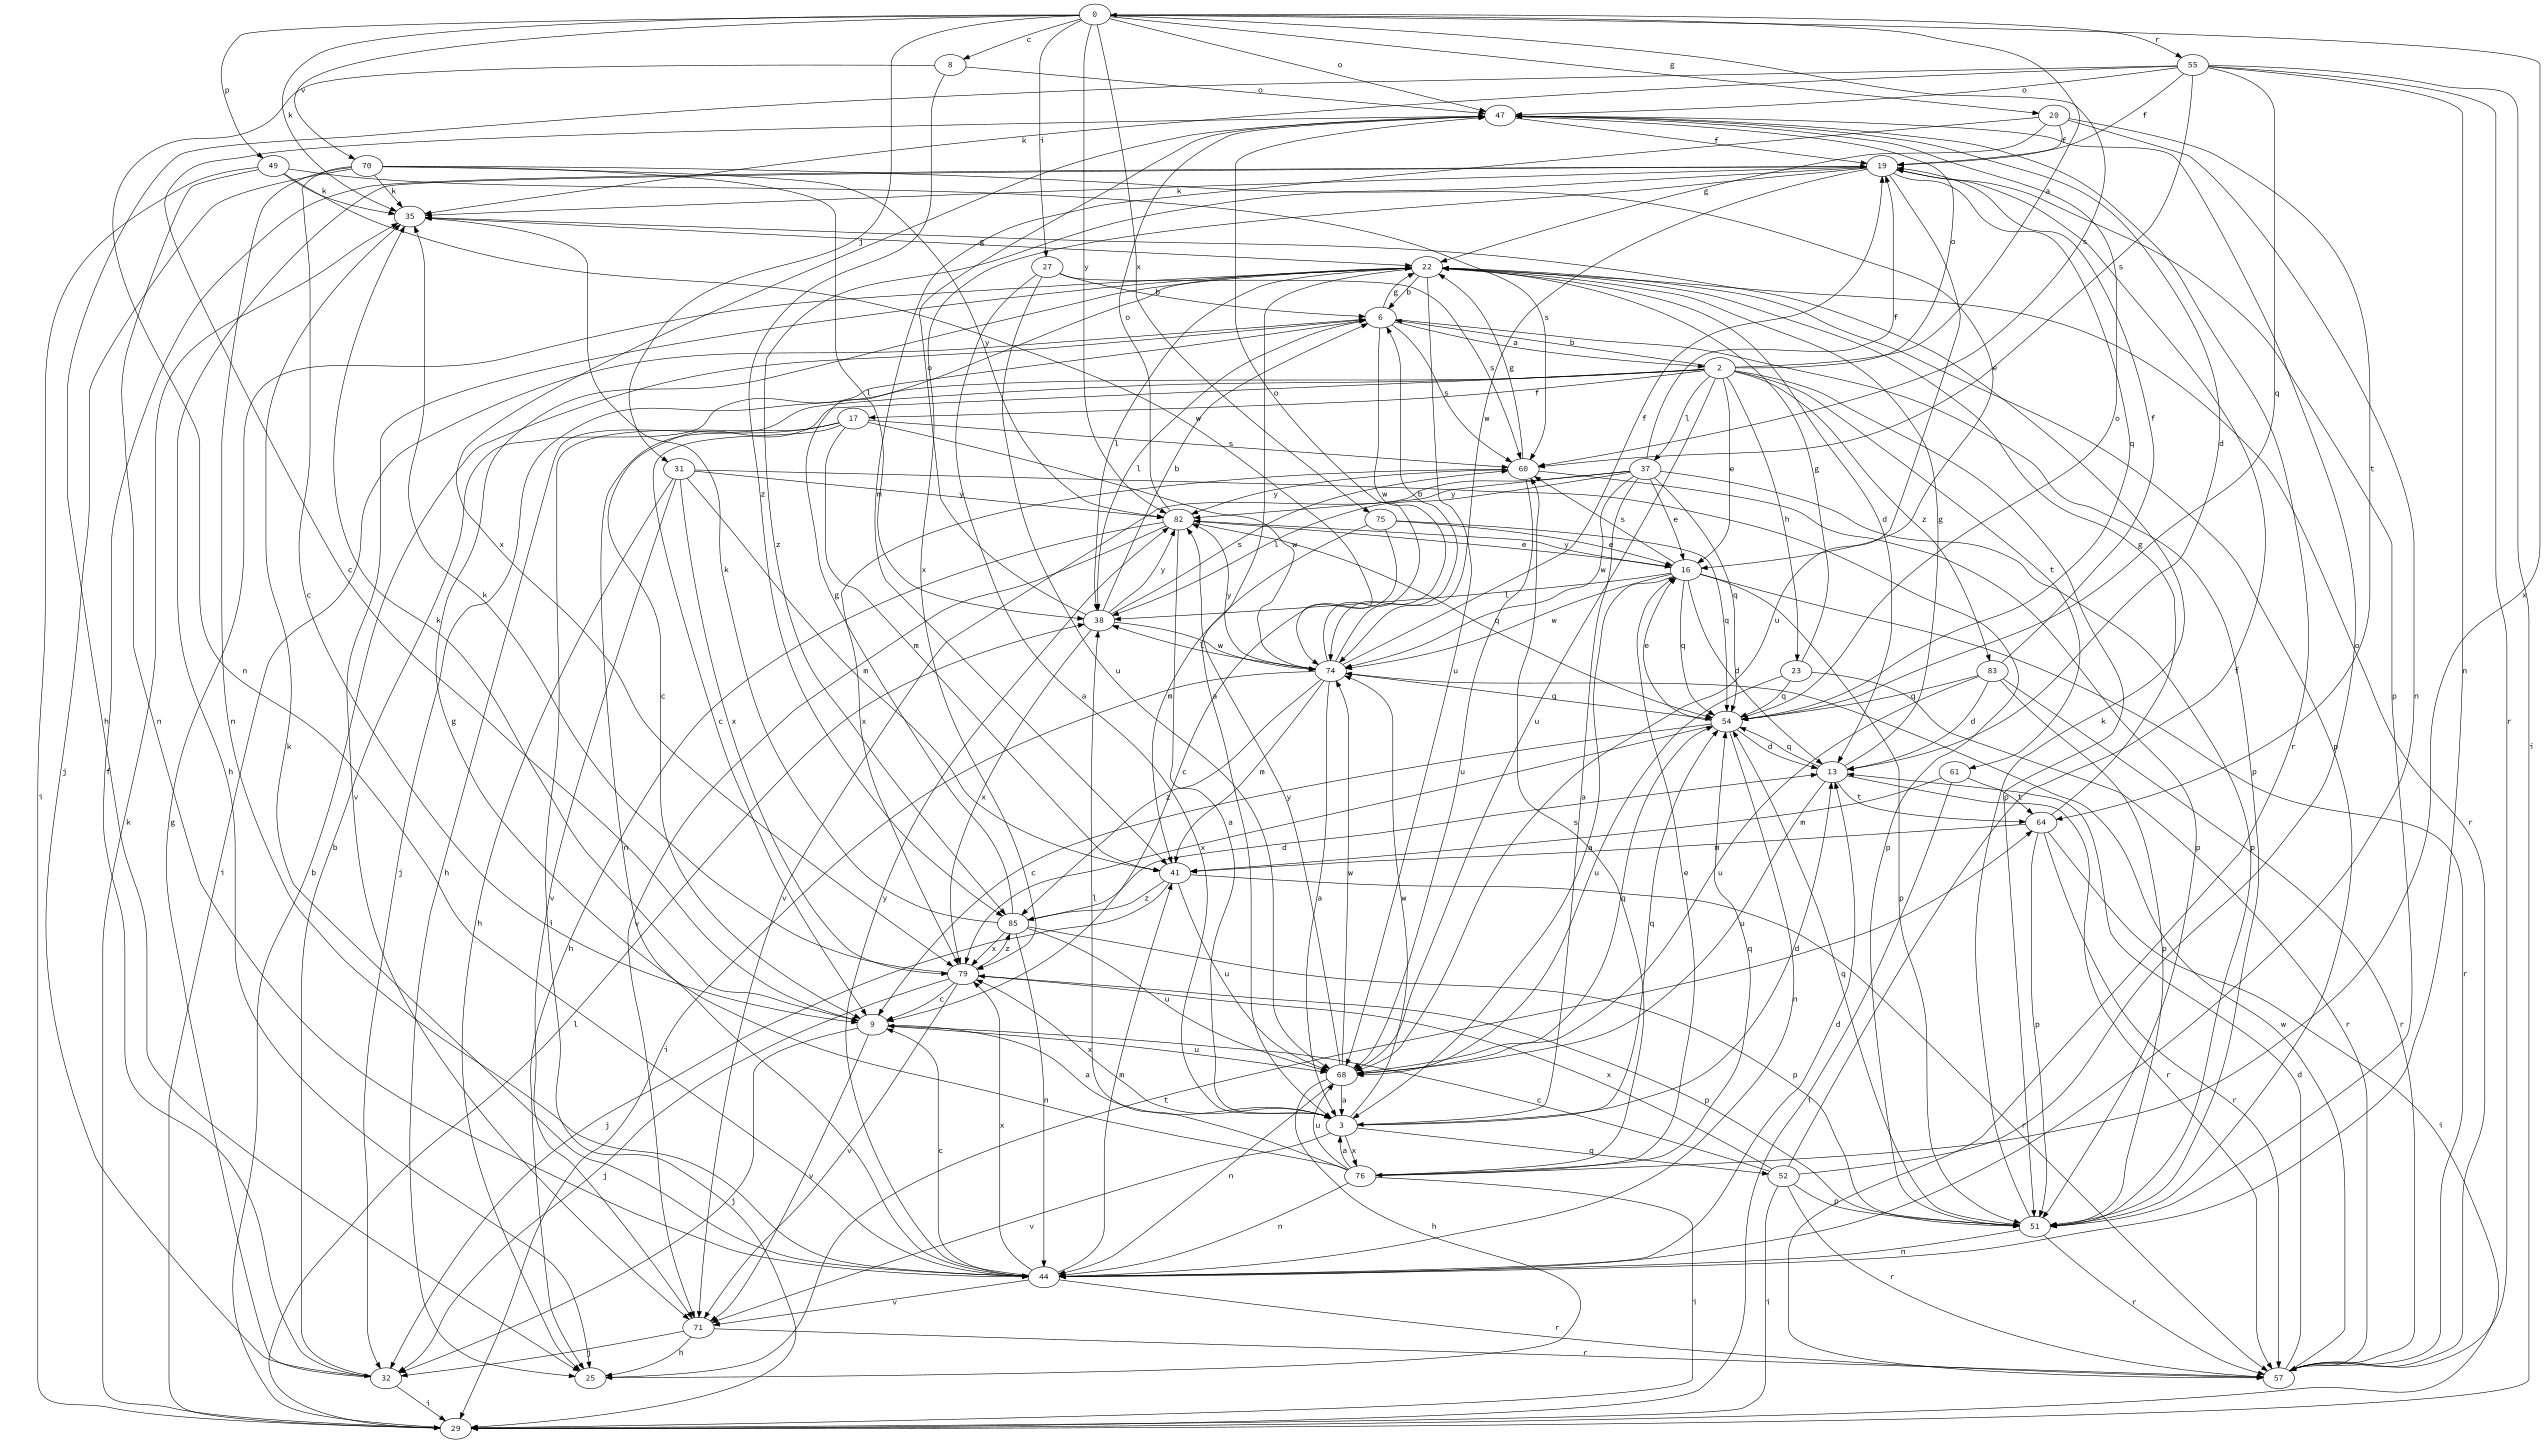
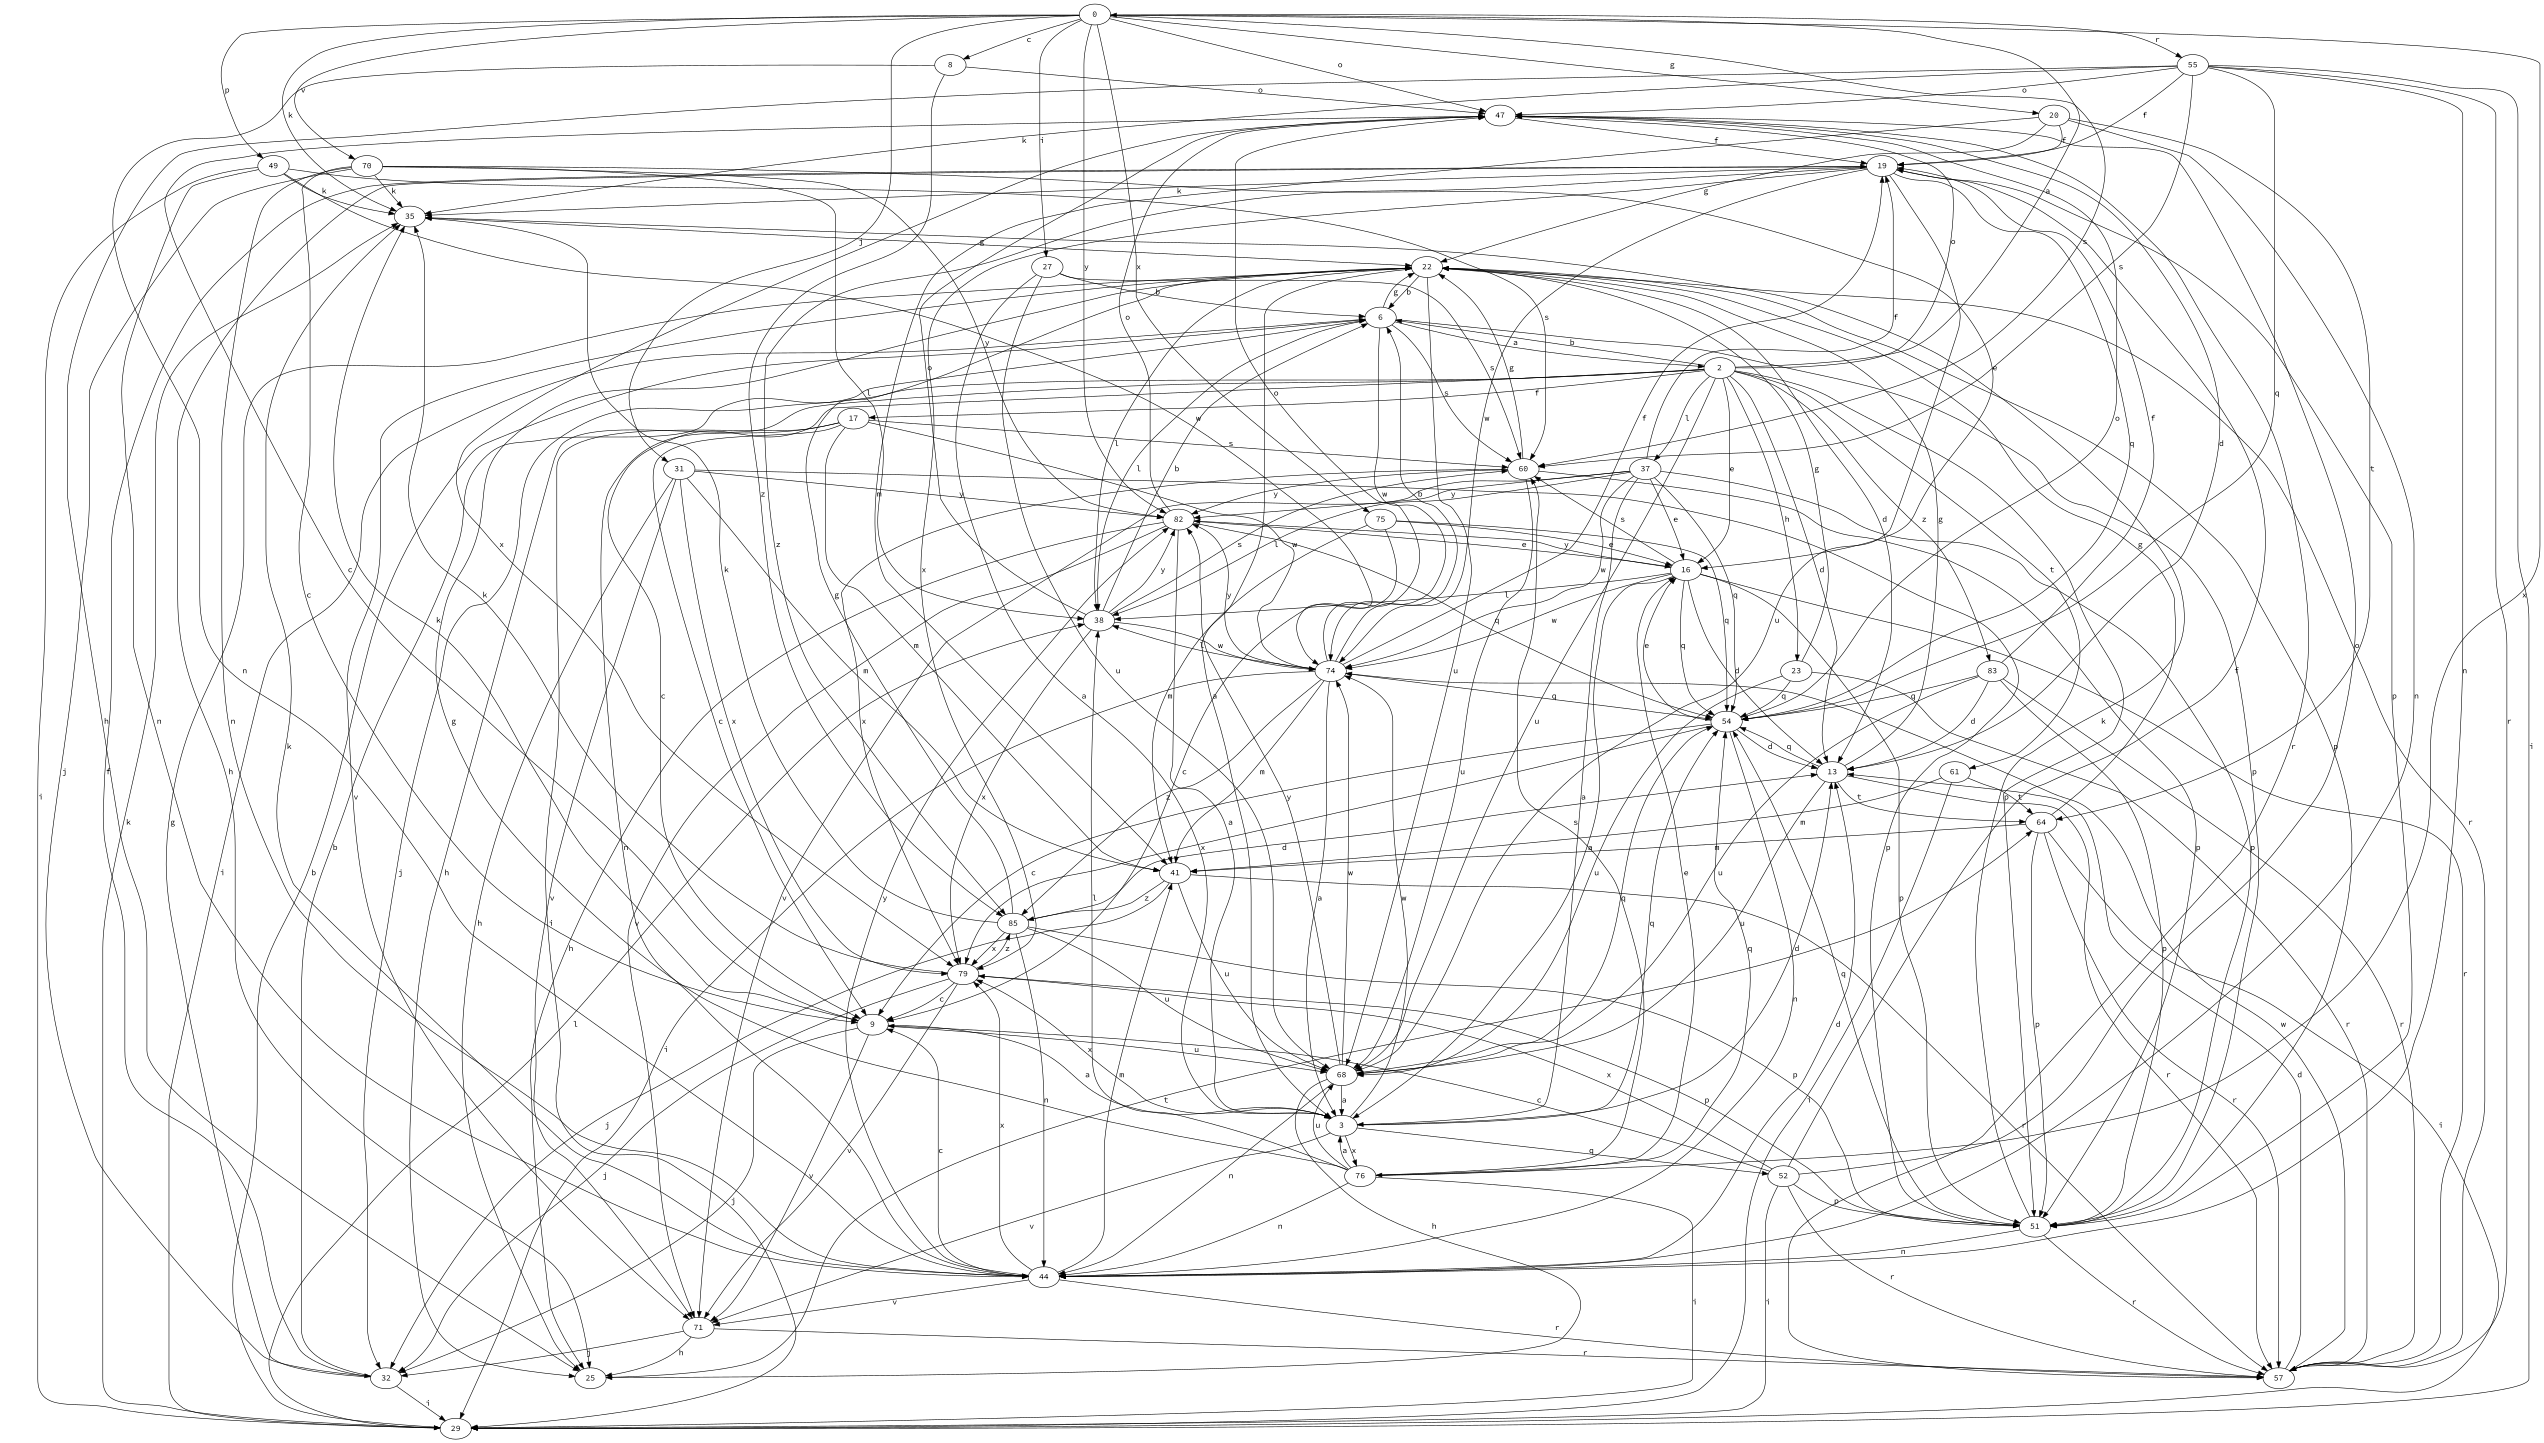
edge "2" -> "13": added, label "d"
